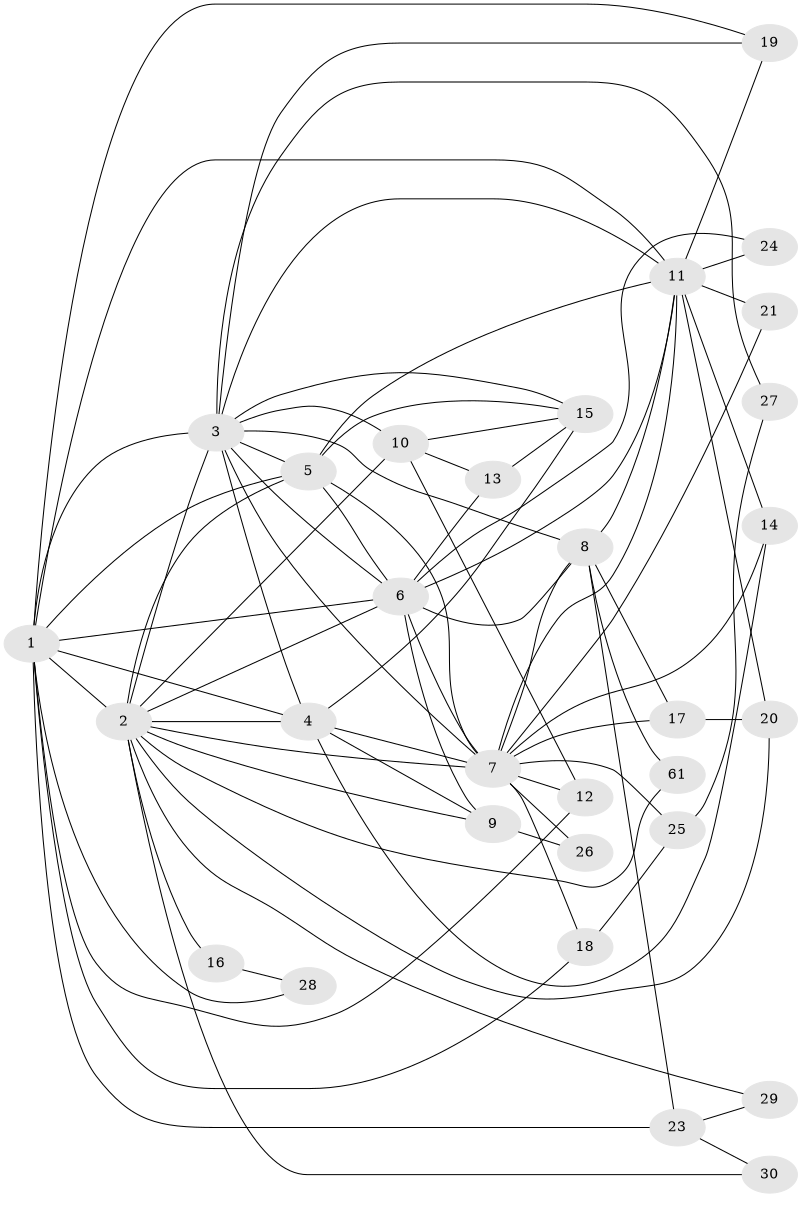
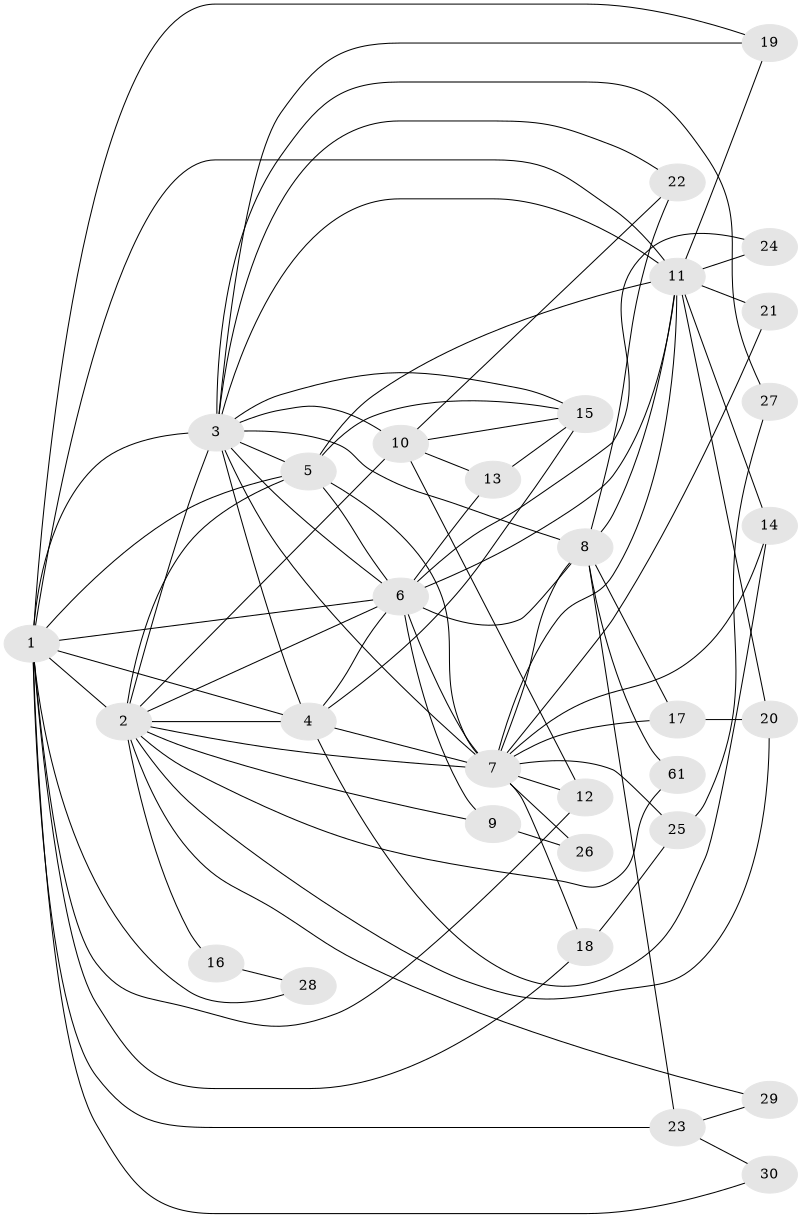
node "22": added
edge "4" -- "9": now "4" -- "6"
edge "2" -- "30": now "1" -- "30"
